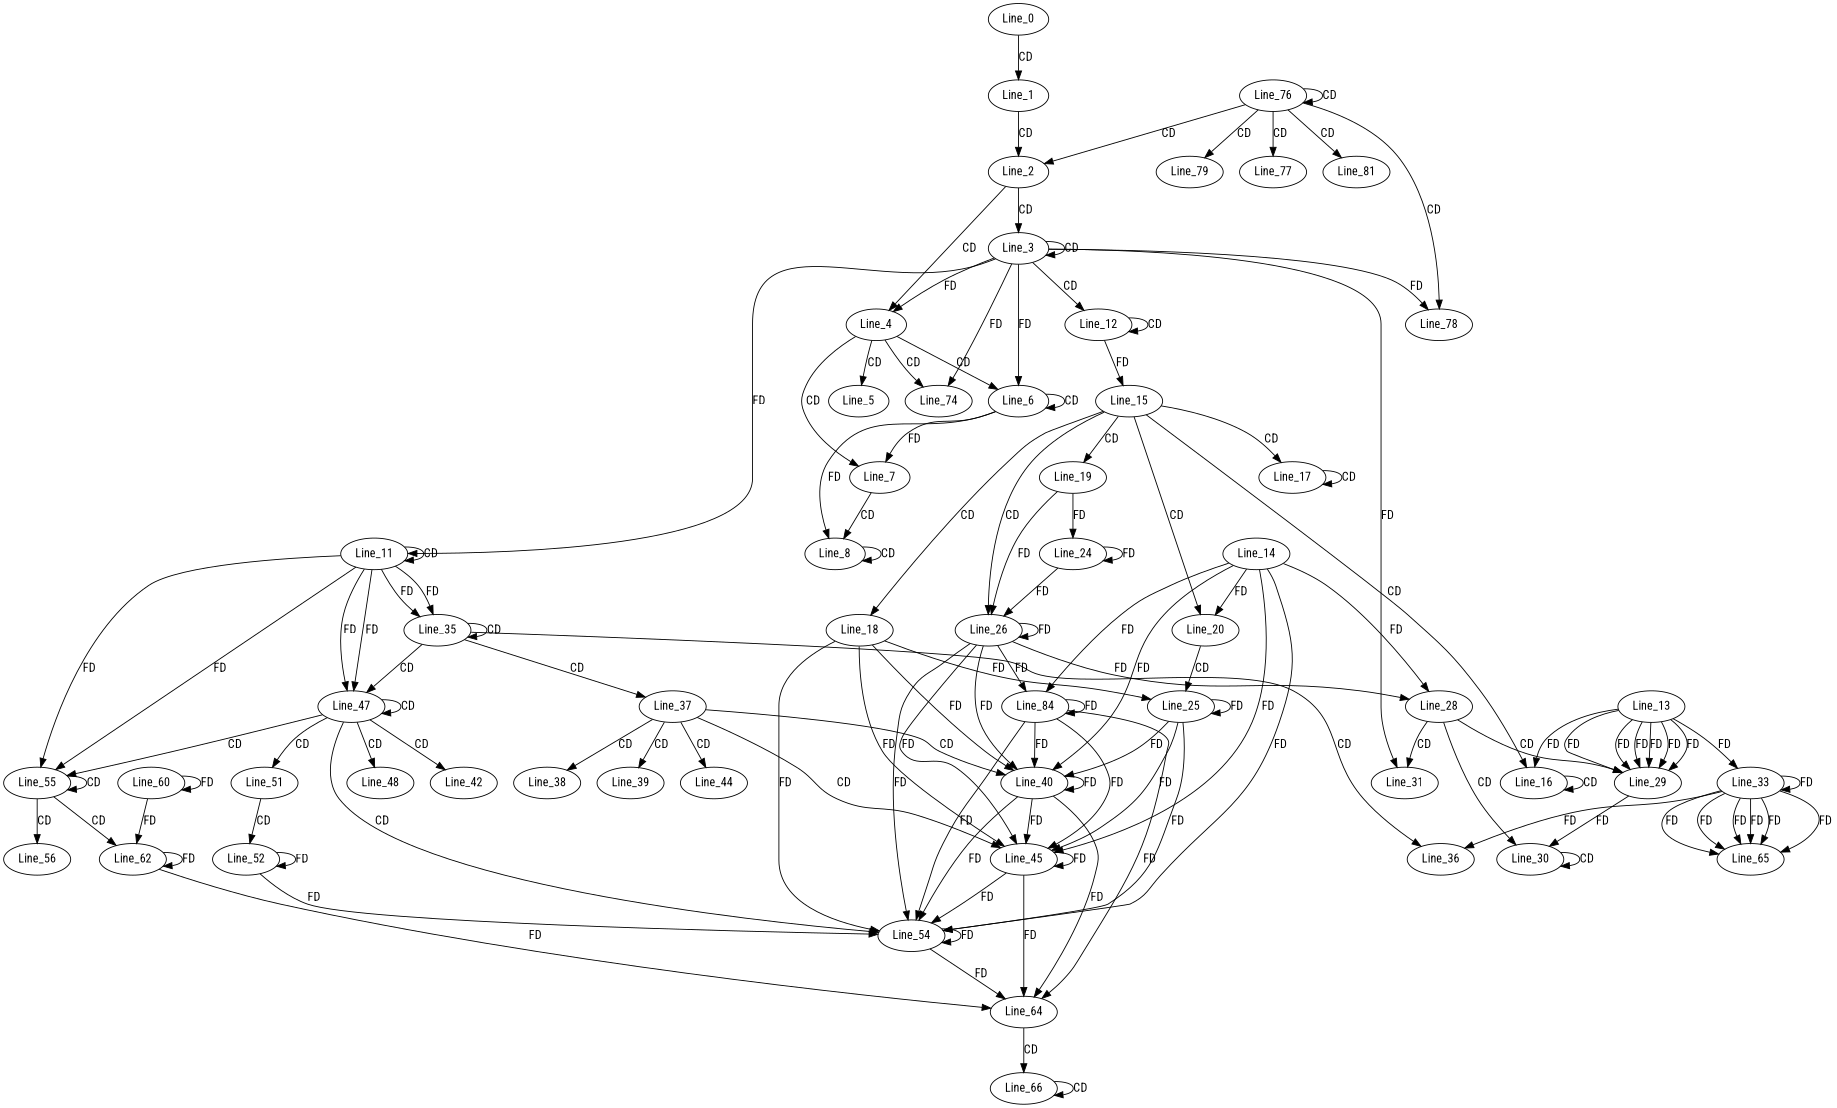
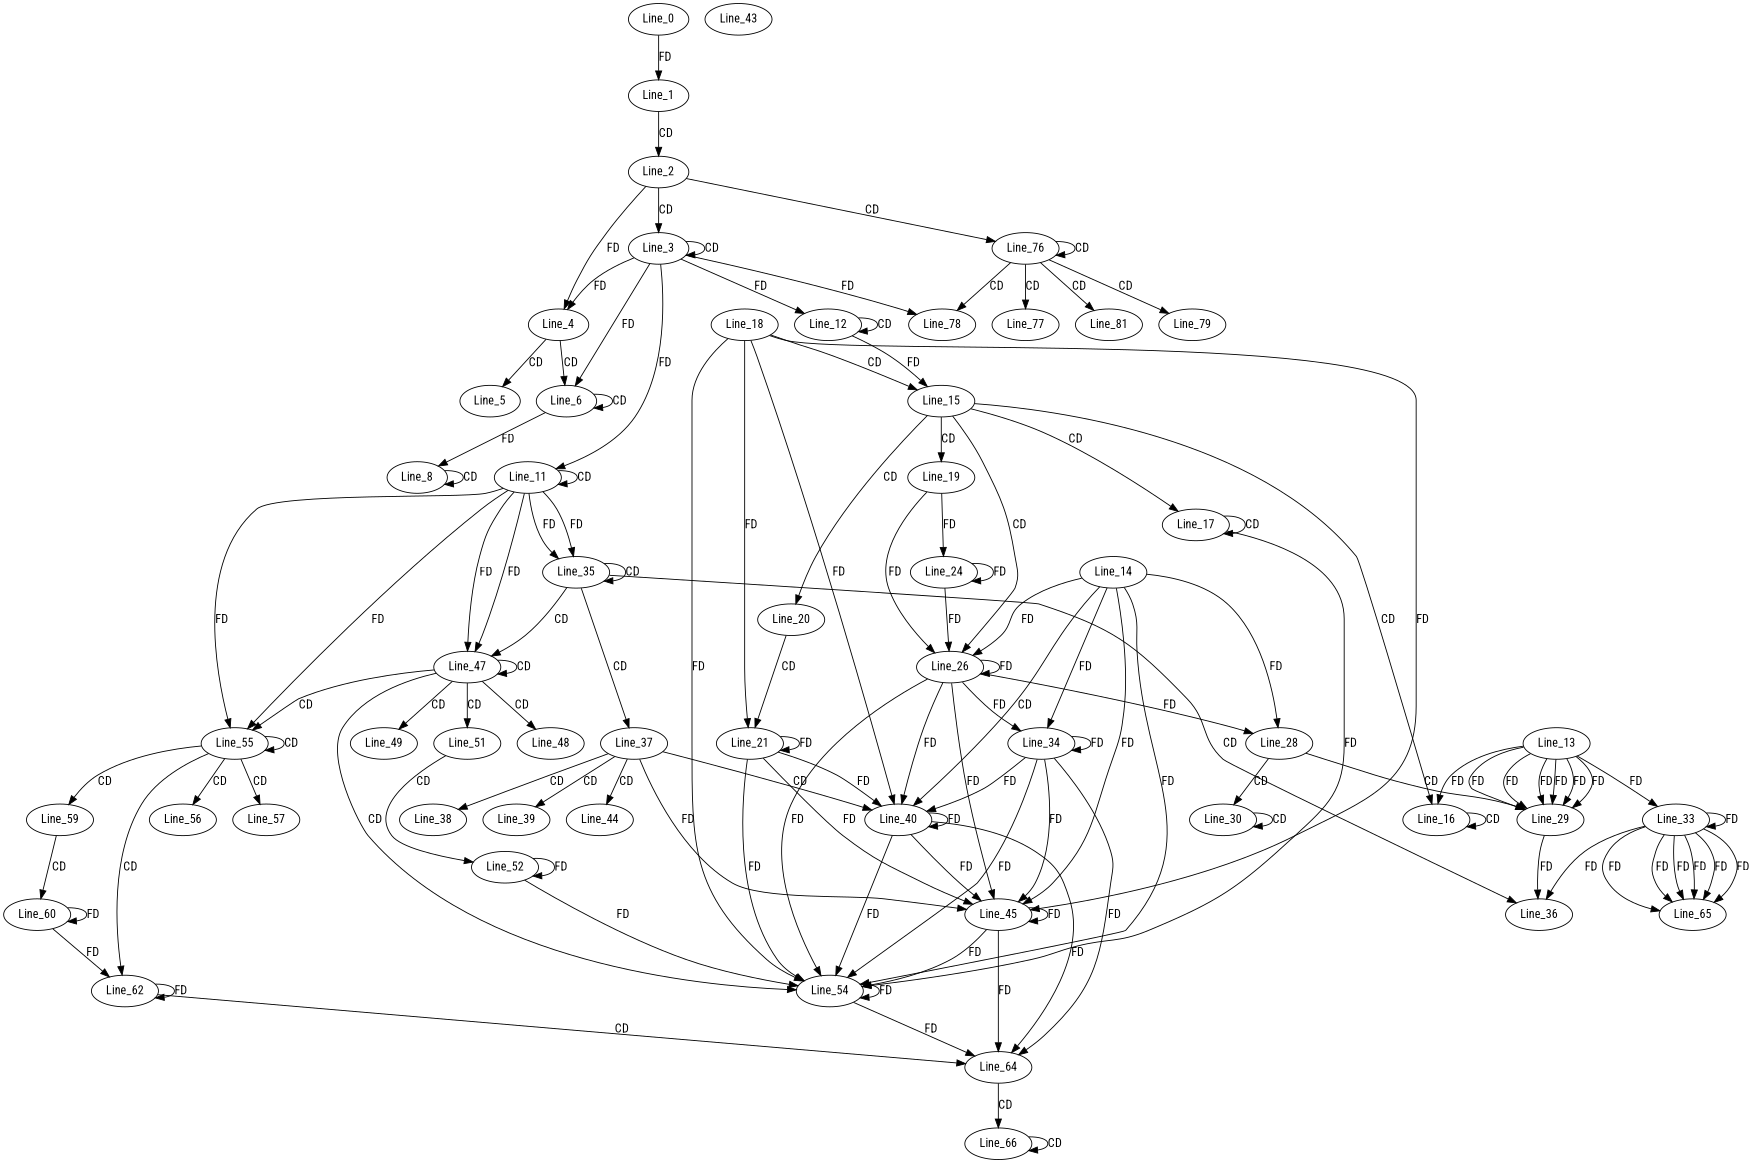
node "Line_43": added
edge "Line_0" -> "Line_1": label "CD" -> "FD"
edge "Line_76" -> "Line_2": reversed
edge "Line_2" -> "Line_4": label "CD" -> "FD"
edge "Line_3" -> "Line_12": label "CD" -> "FD"
node "Line_74": removed
node "Line_7": removed
edge "Line_15" -> "Line_18": reversed
edge "Line_14" -> "Line_20": now "Line_14" -> "Line_26"
edge "Line_14" -> "Line_40": label "FD" -> "CD"
node "Line_84": label "Line_84" -> "Line_34"
node "Line_25": label "Line_25" -> "Line_21"
node "Line_42": label "Line_42" -> "Line_49"
edge "Line_37" -> "Line_45": label "CD" -> "FD"
node "Line_31": removed
edge "Line_29" -> "Line_30": now "Line_29" -> "Line_36"
node "Line_59": added
node "Line_57": added
edge "Line_17" -> "Line_54": added, label "FD"
edge "Line_62" -> "Line_64": label "FD" -> "CD"
